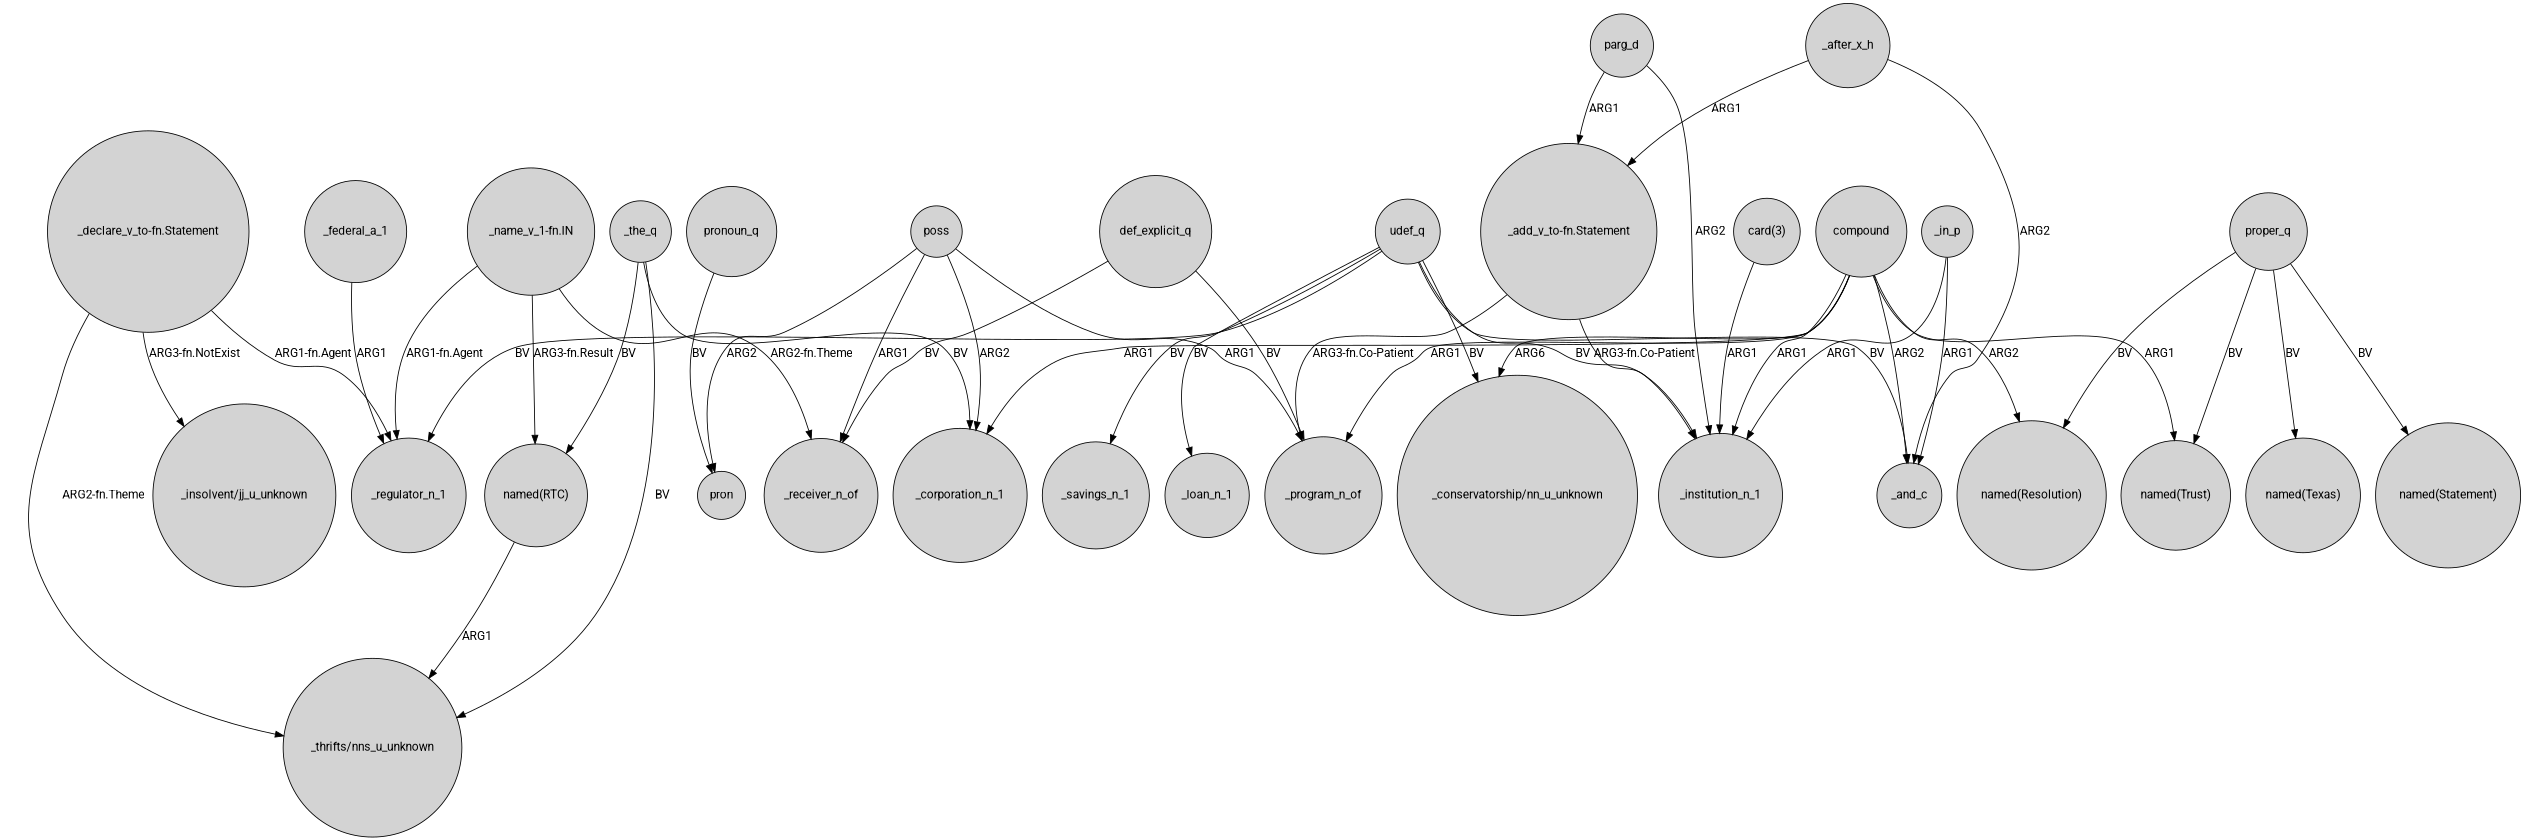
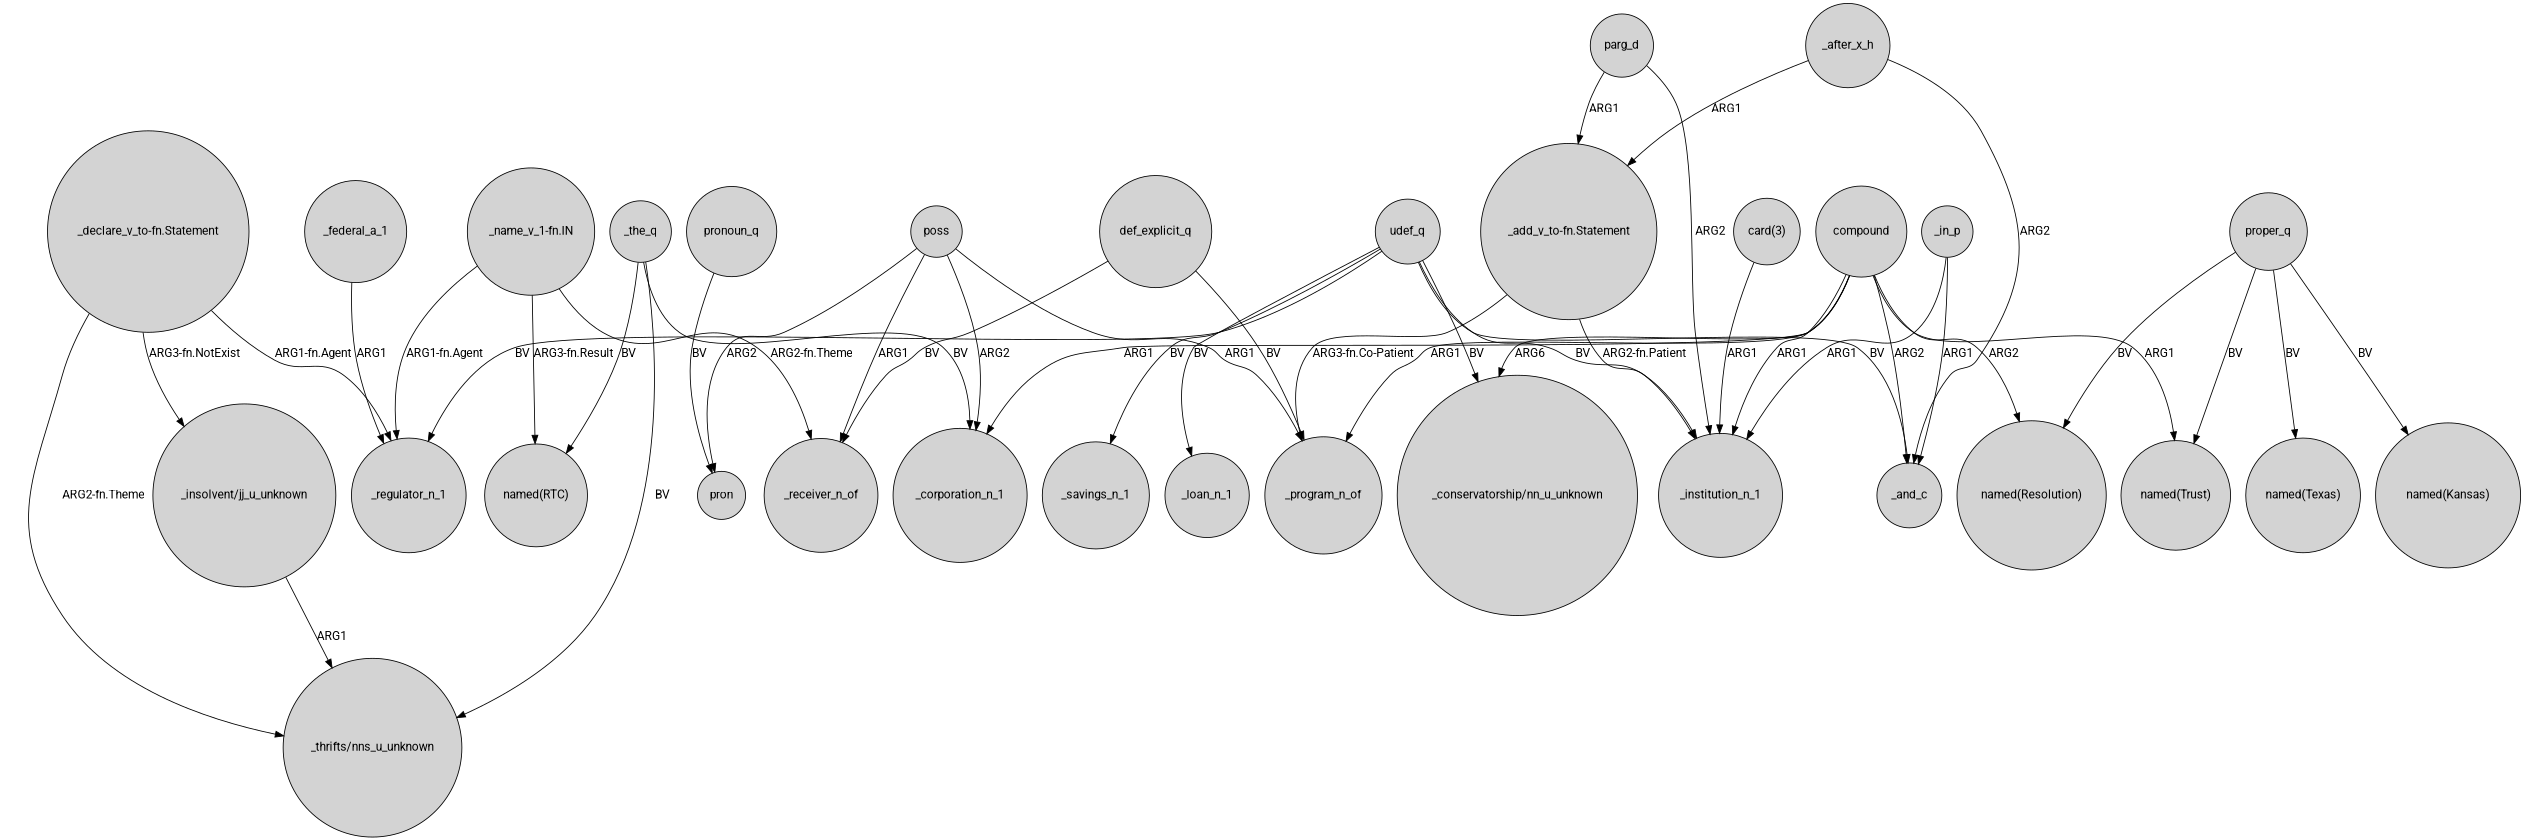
edge "_add_v_to-fn.Statement" -> "_institution_n_1": label "ARG3-fn.Co-Patient" -> "ARG2-fn.Patient"
node "named(Statement)": label "named(Statement)" -> "named(Kansas)"
edge "named(RTC)" -> "_thrifts/nns_u_unknown": now "_insolvent/jj_u_unknown" -> "_thrifts/nns_u_unknown"
